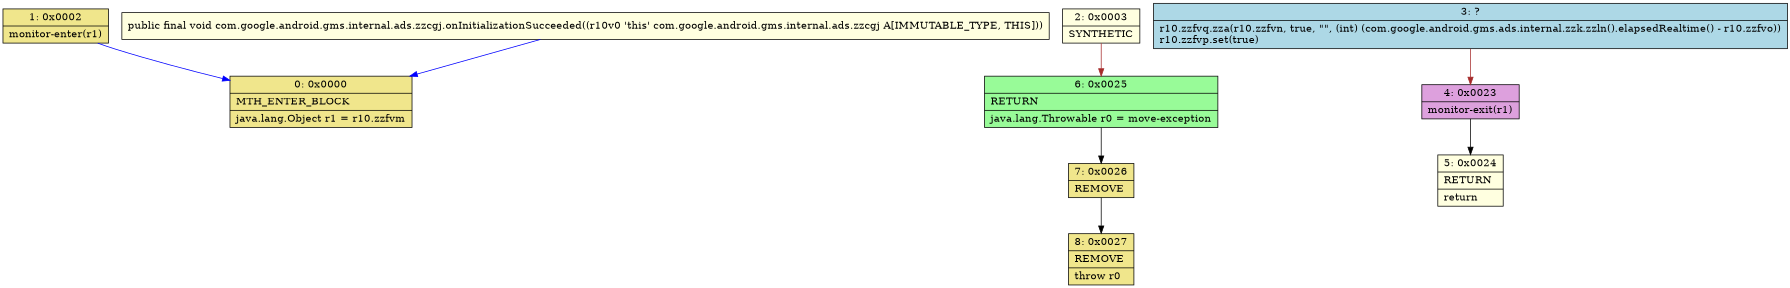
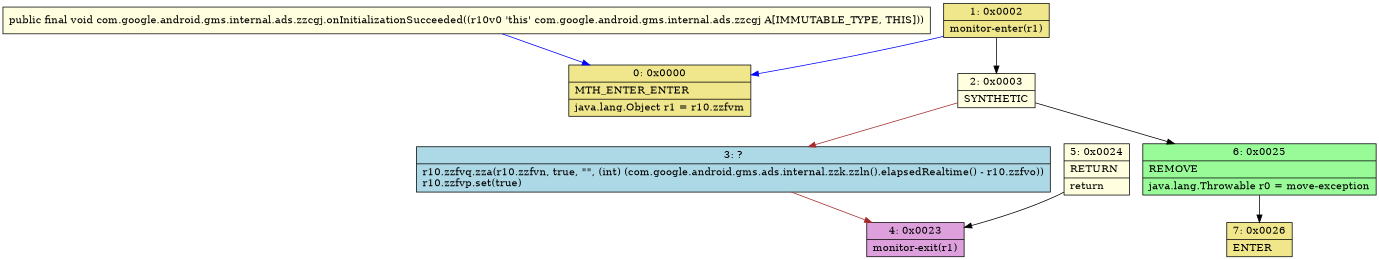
edge "1: 0x0002" -> "2: 0x0003": added
edge "2: 0x0003" -> "6: 0x0025": color brown -> black
node "0: 0x0000": text "MTH_ENTER_BLOCK" -> "MTH_ENTER_ENTER"
node "6: 0x0025": text "RETURN" -> "REMOVE"
edge "2: 0x0003" -> "3: ?": added
edge "4: 0x0023" -> "5: 0x0024": reversed
node "7: 0x0026": text "REMOVE" -> "ENTER"
node "8: 0x0027": removed
